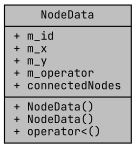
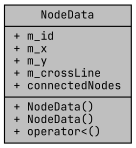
node "NodeData": text "+ m_operator" -> "+ m_crossLine"
